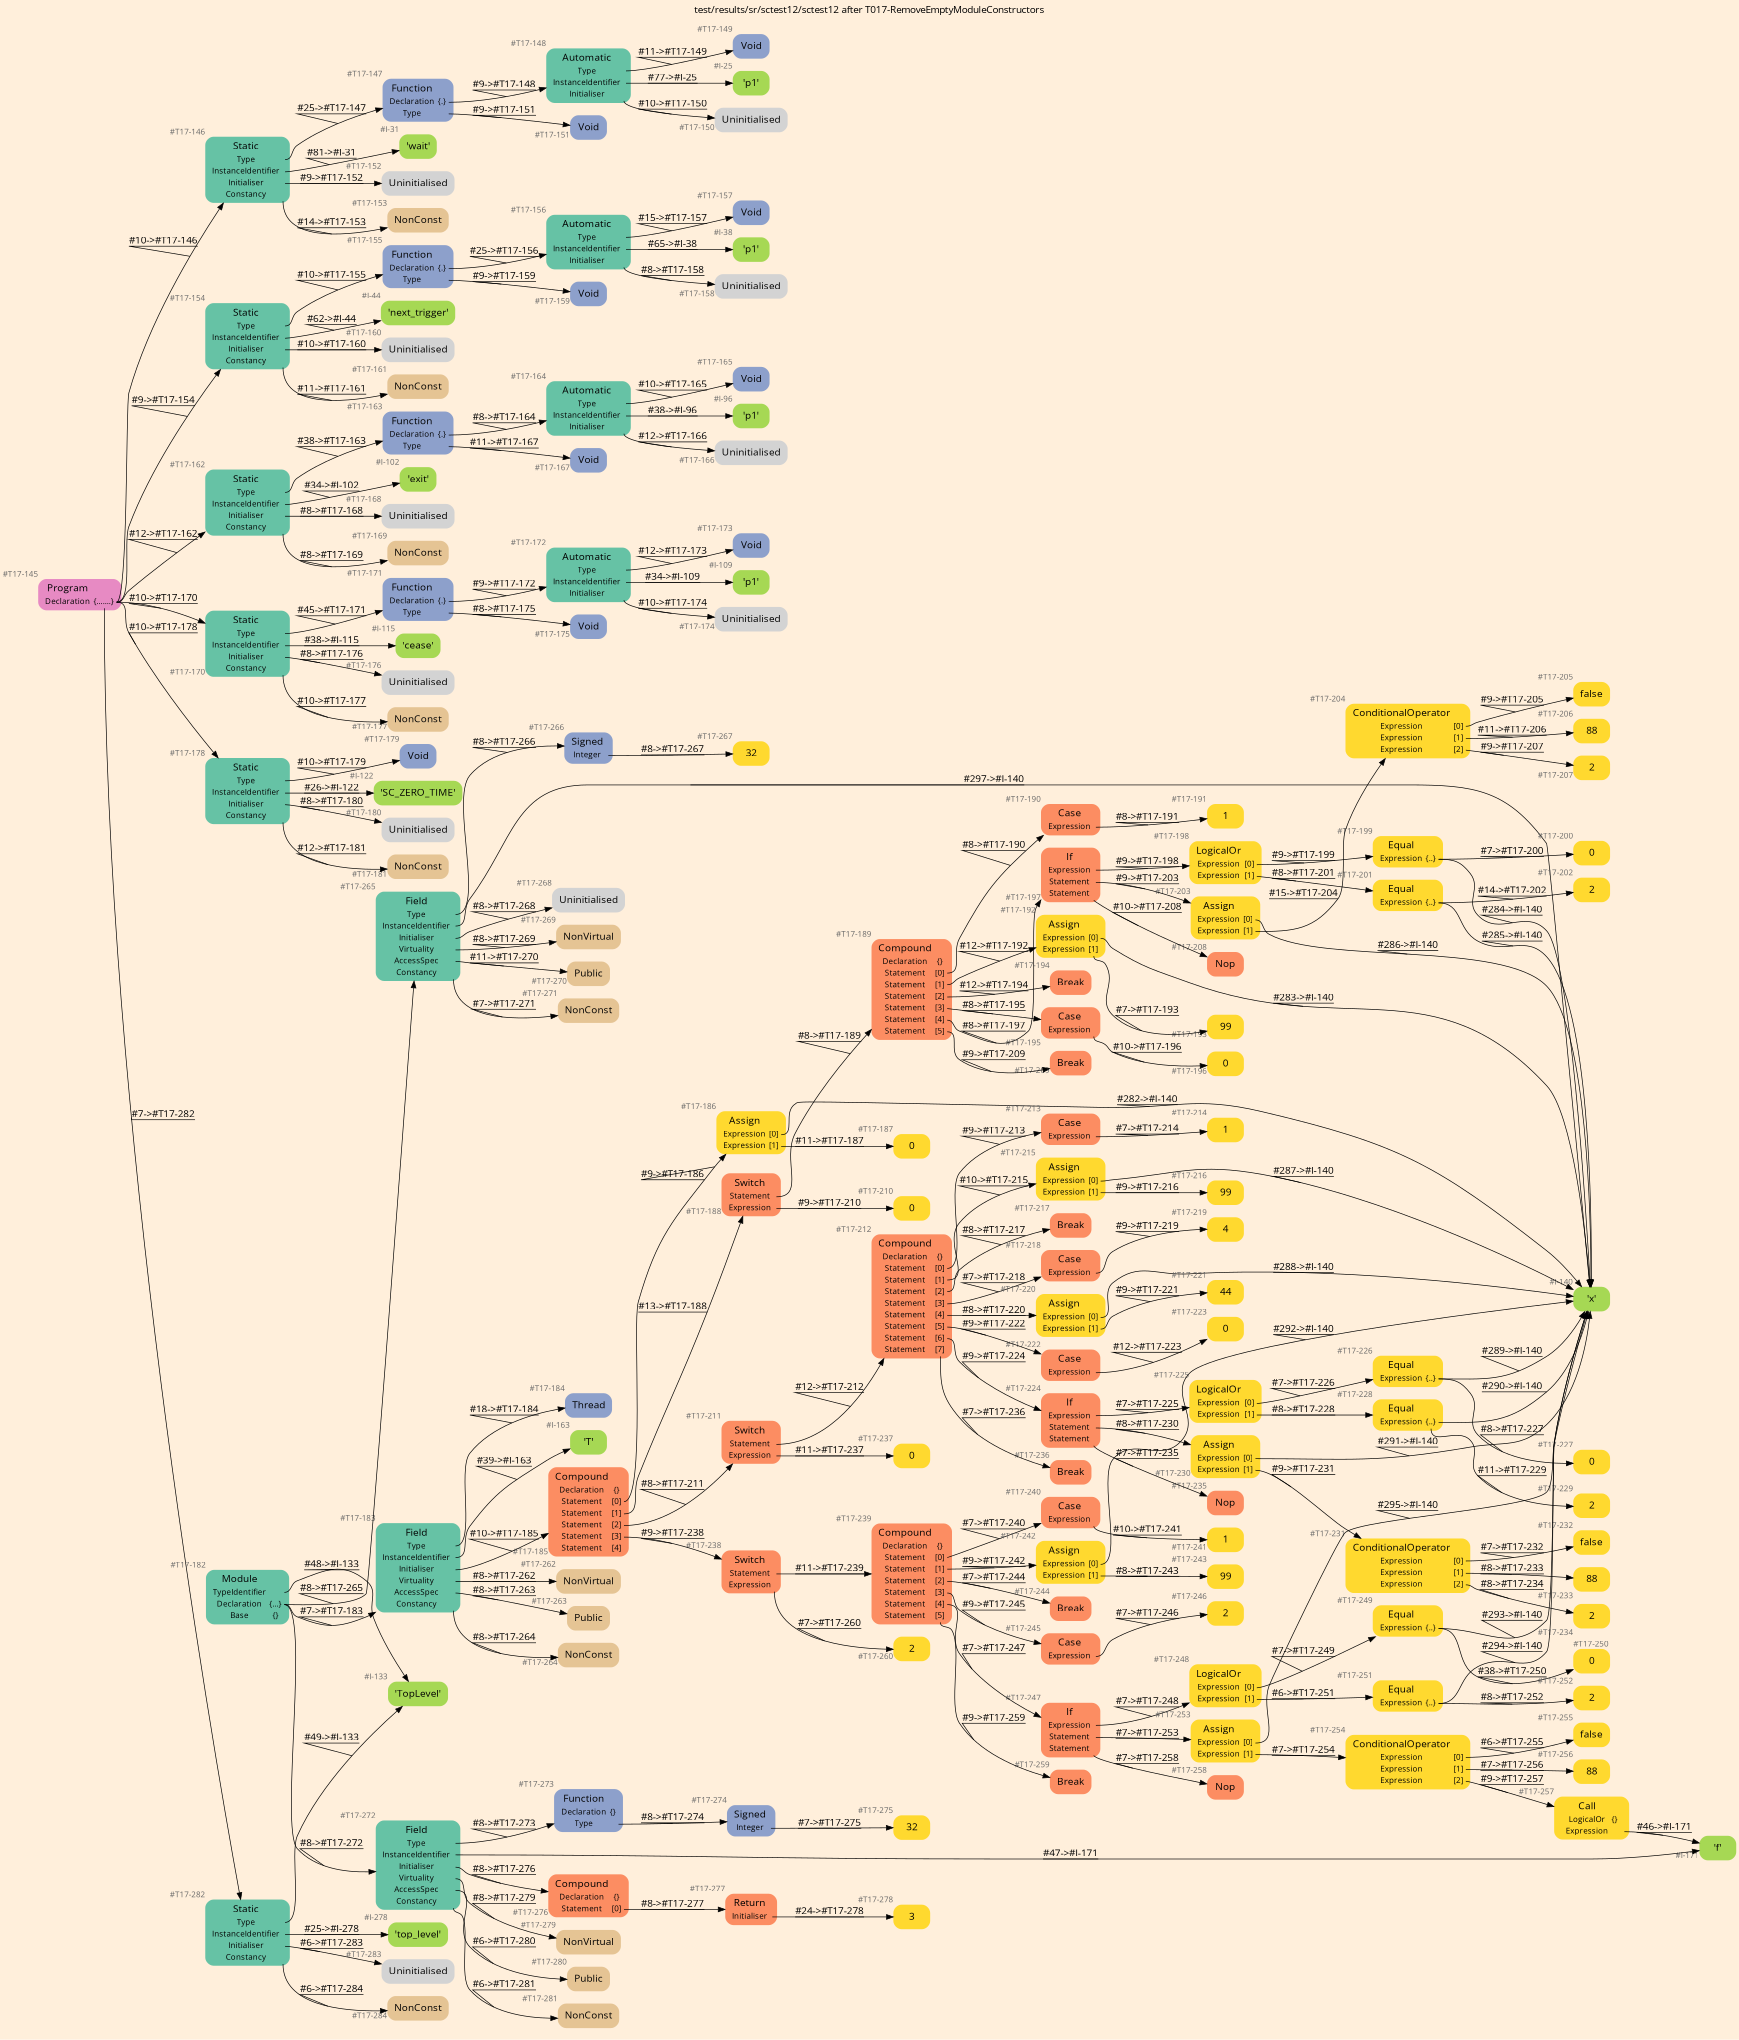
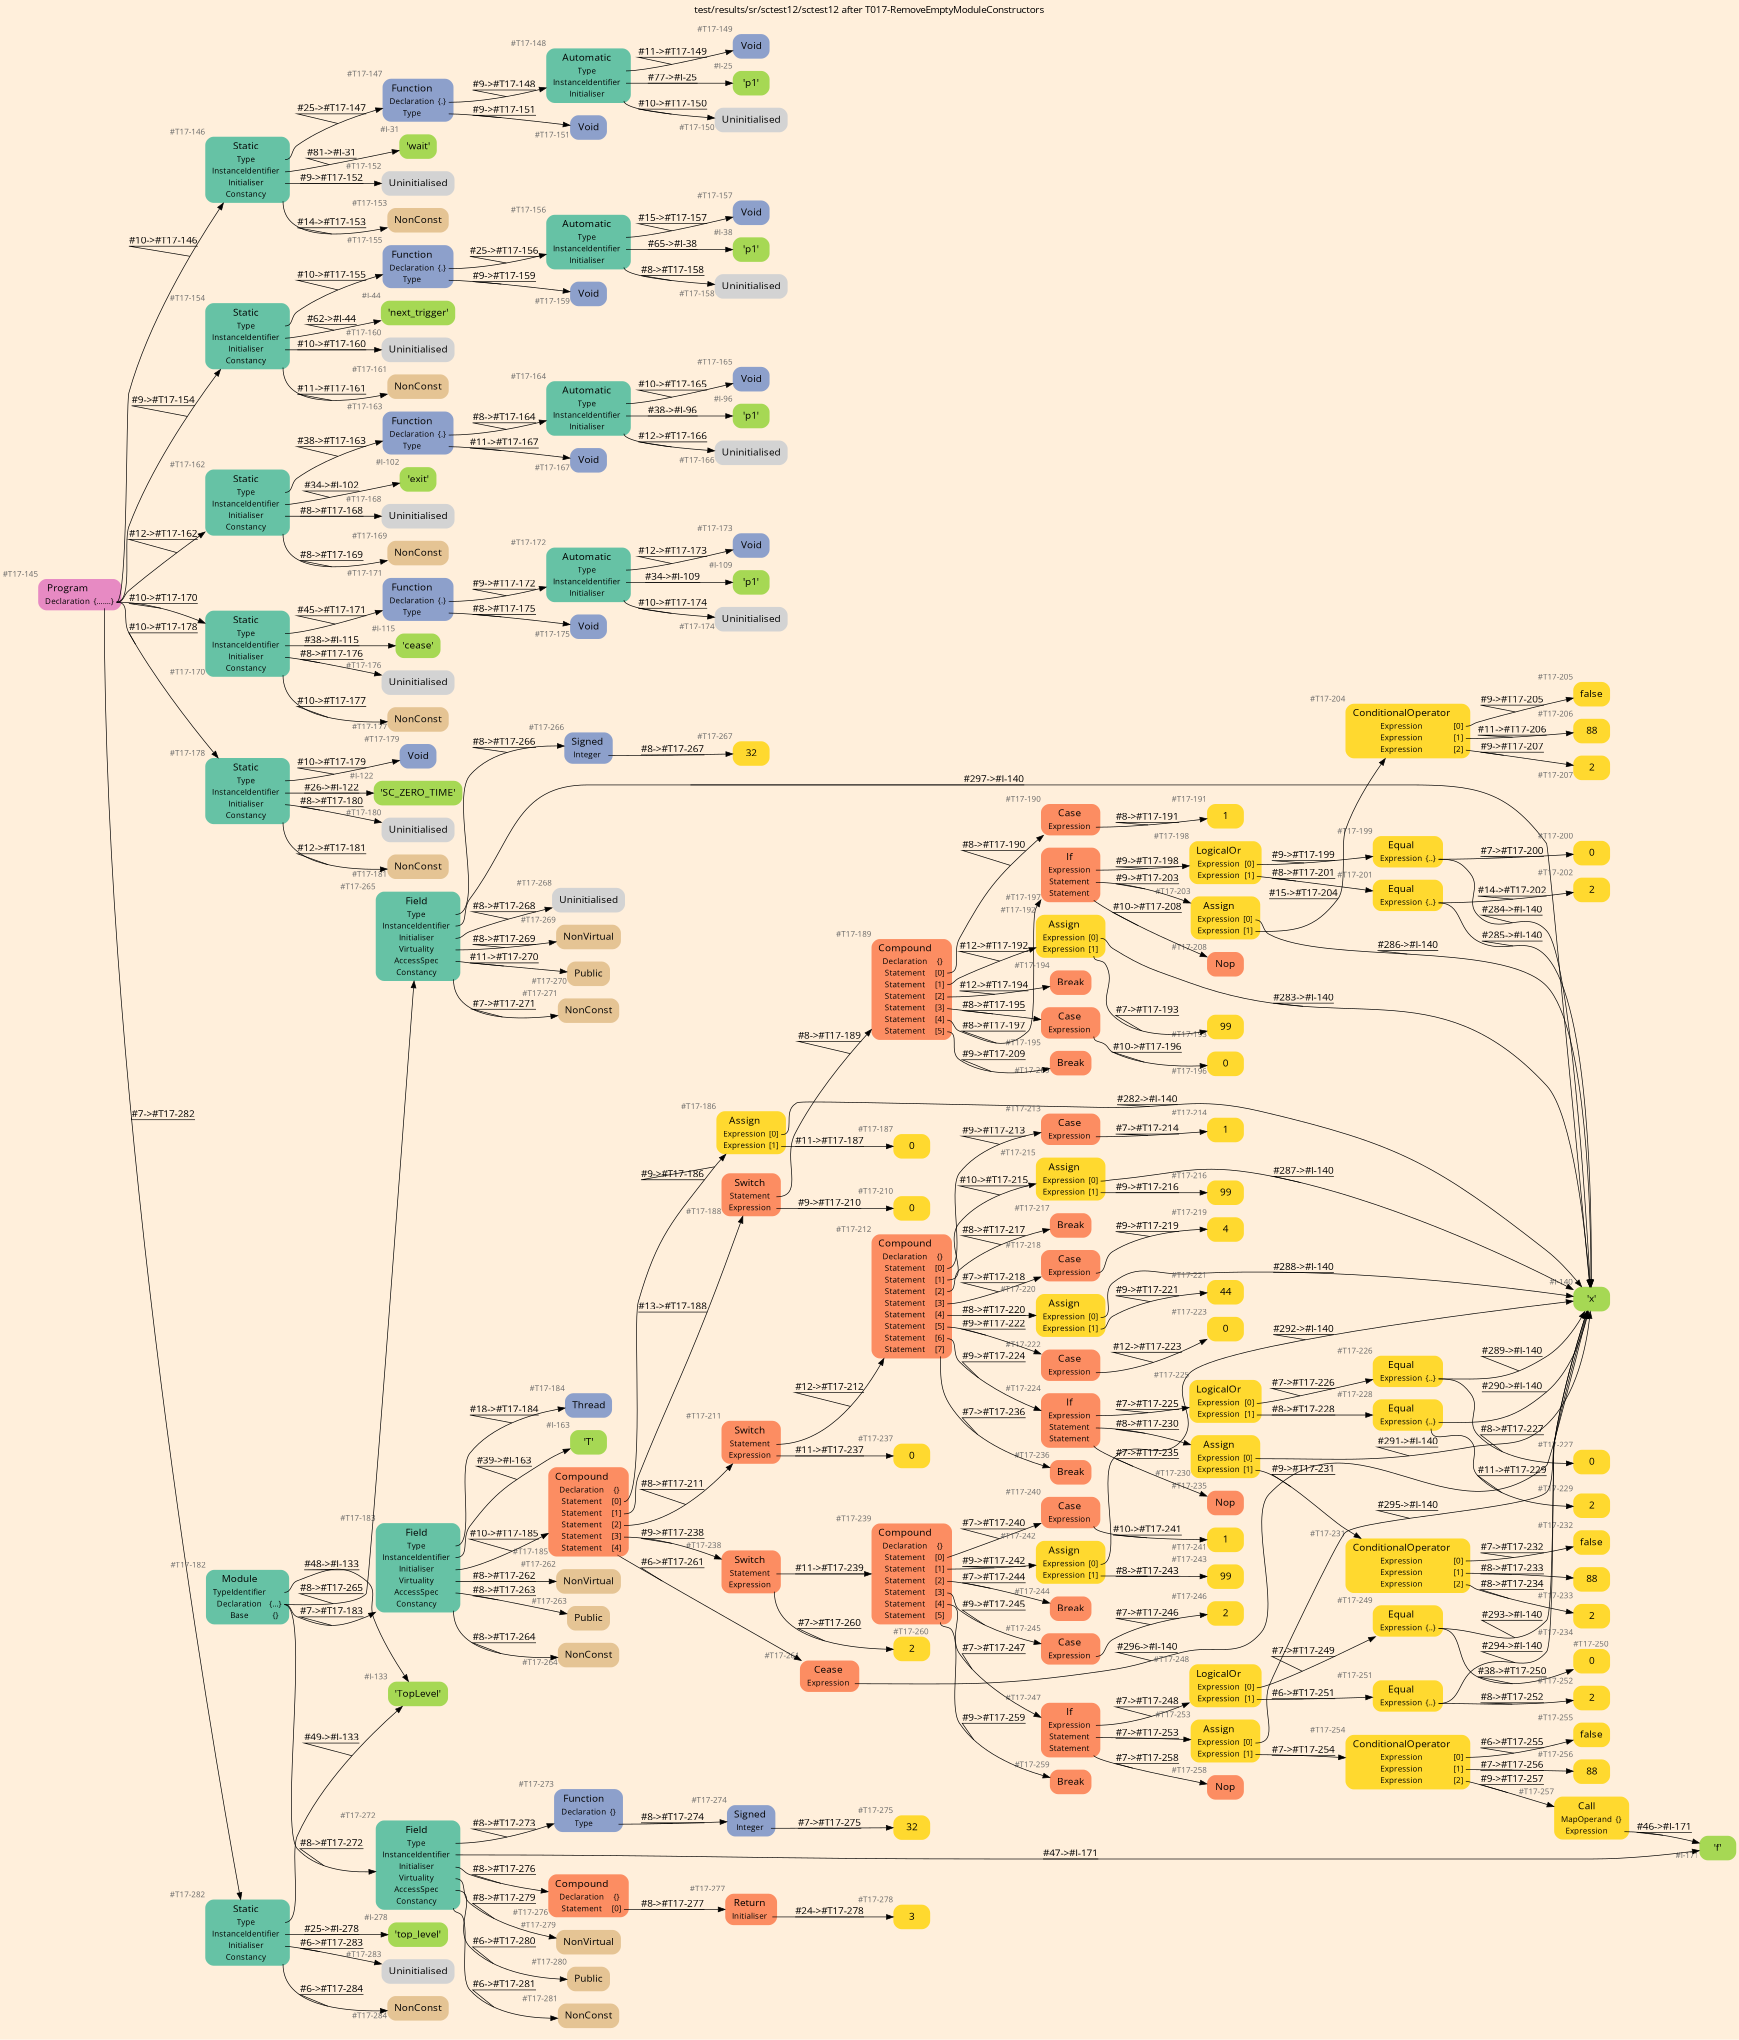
node "Cease": added
node "Call": text "LogicalOr" -> "MapOperand"
